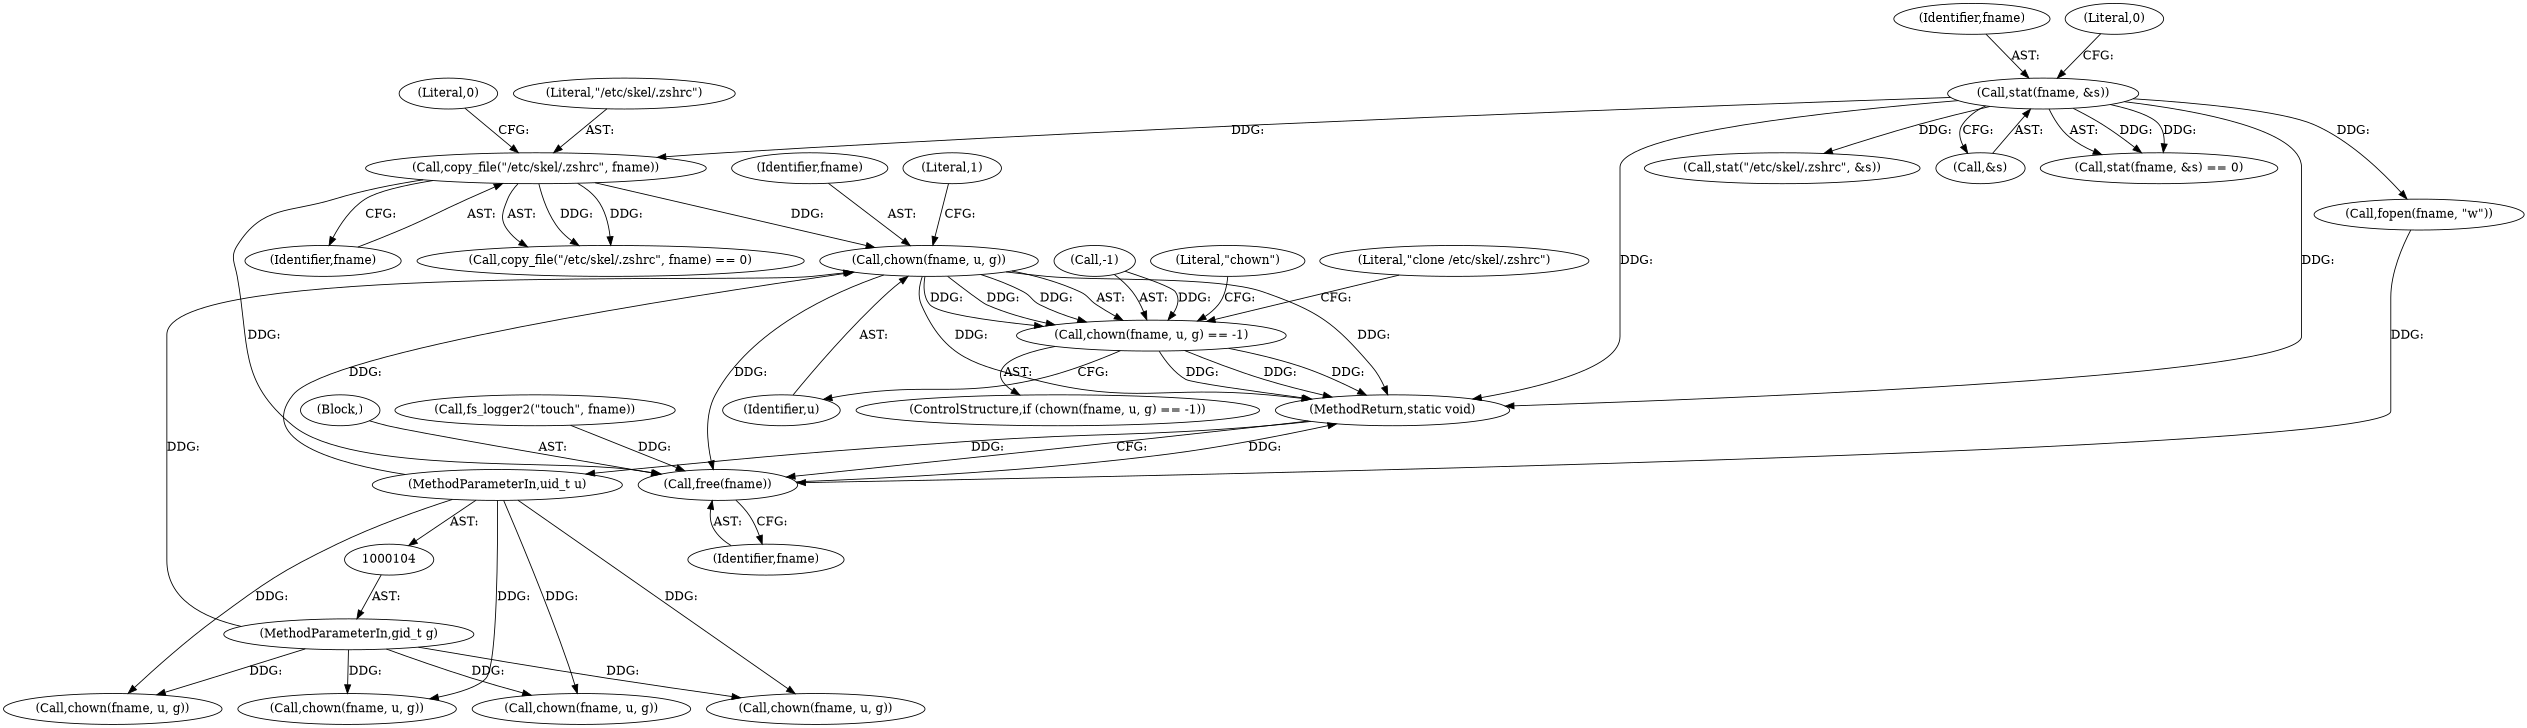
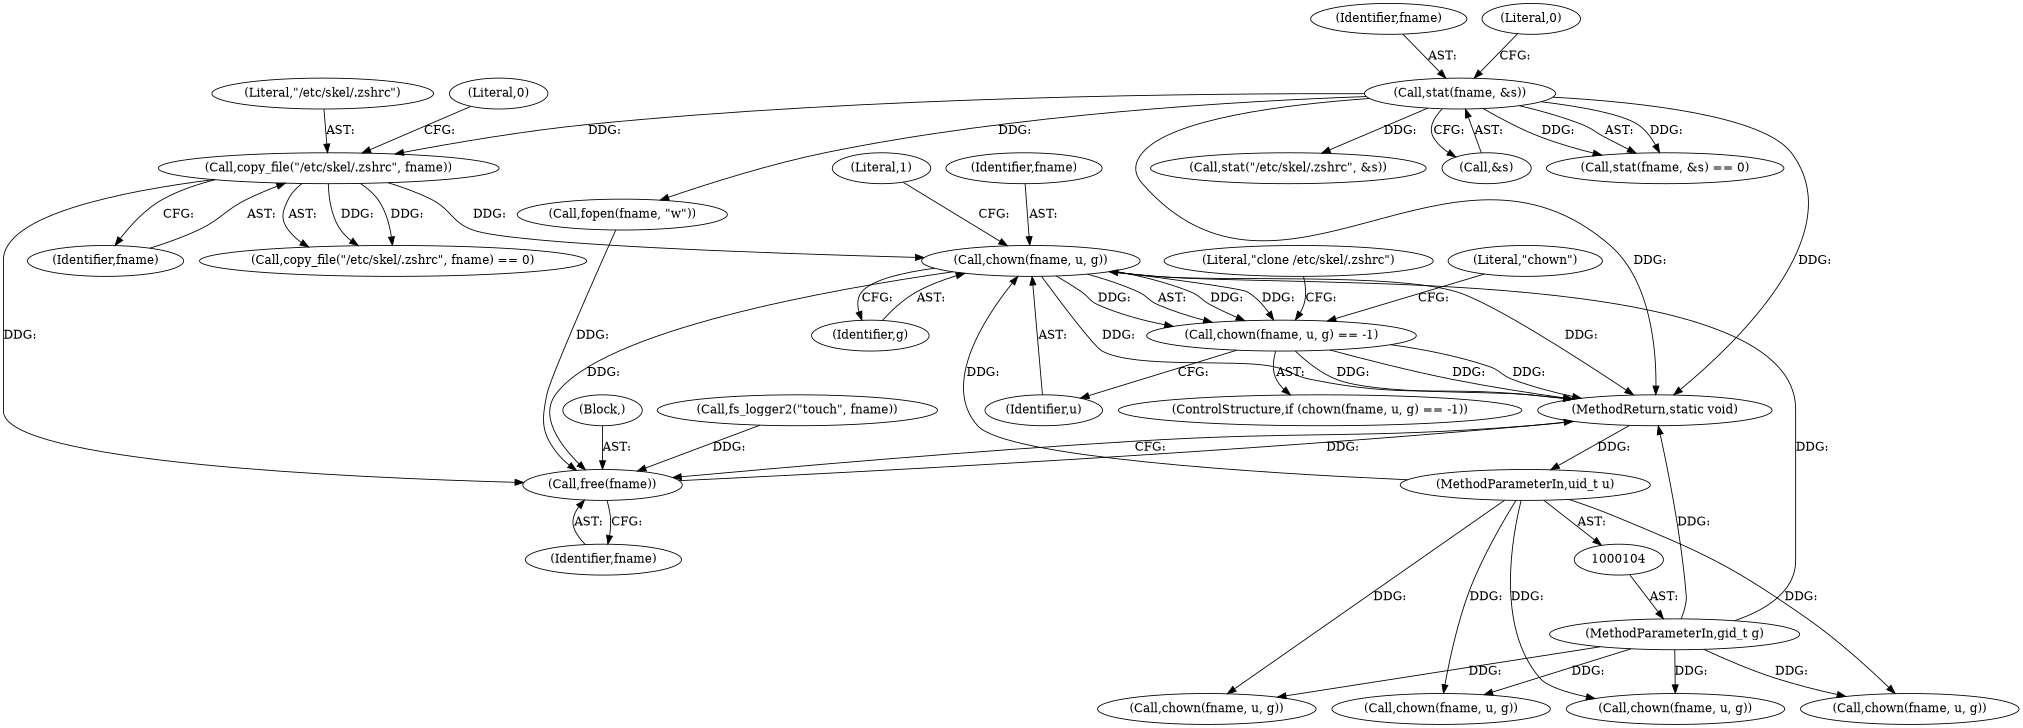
node "(Call,-1)": removed
node "(Identifier,g)": added
edge "(MethodParameterIn,gid_t g)" -> "(MethodReturn,static void)": added, label "DDG:"
